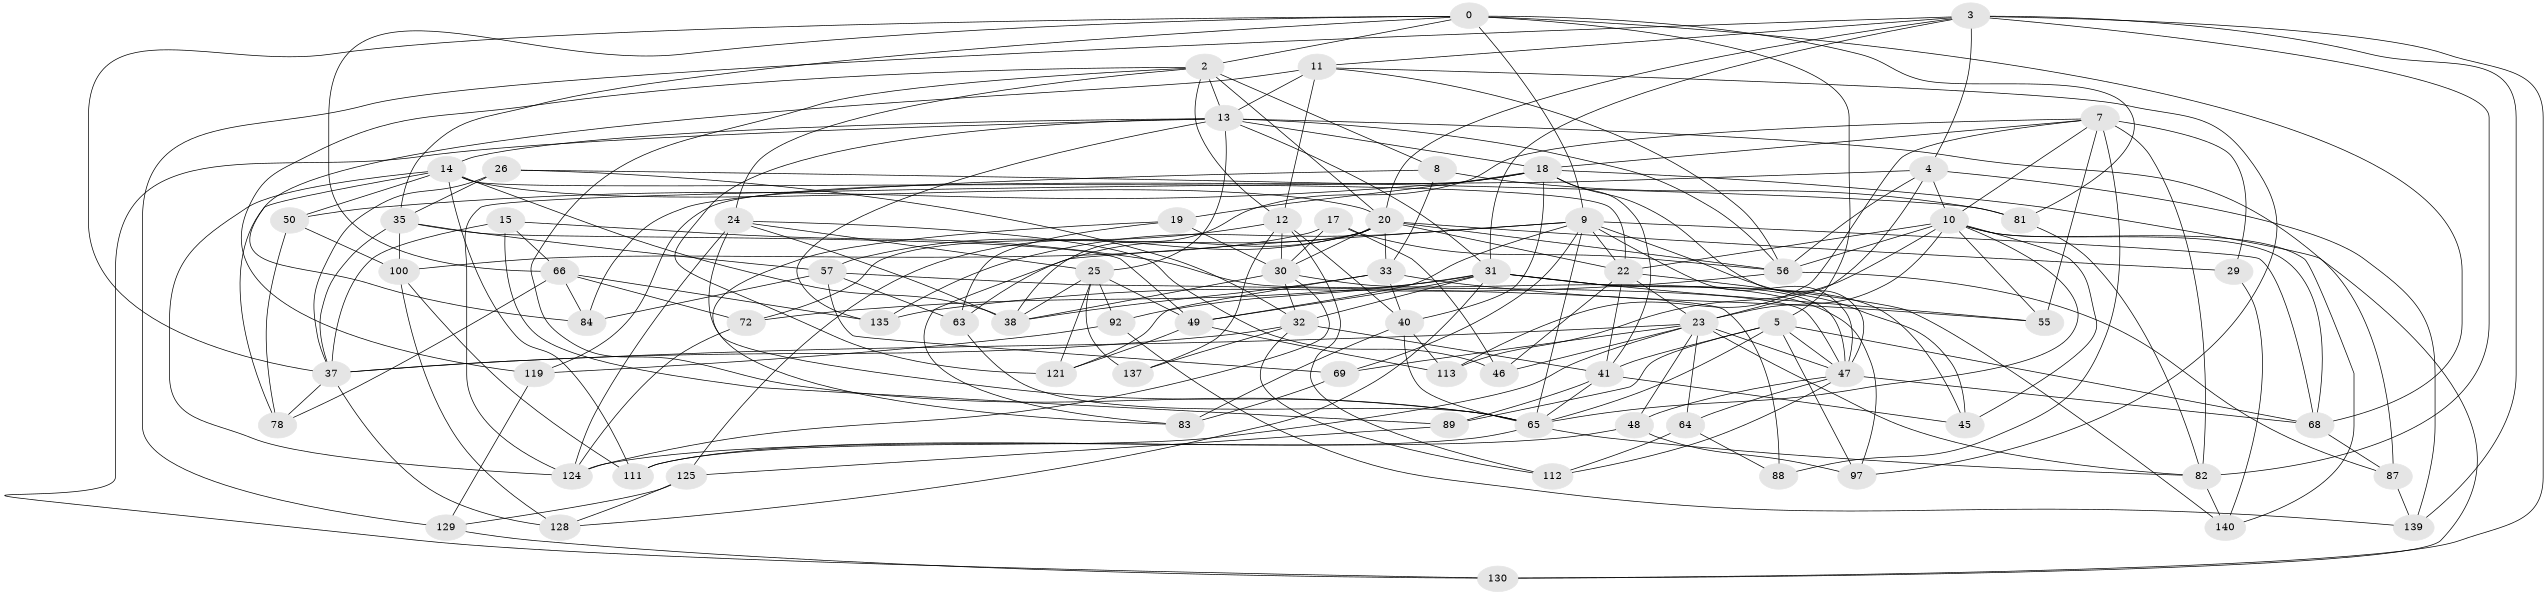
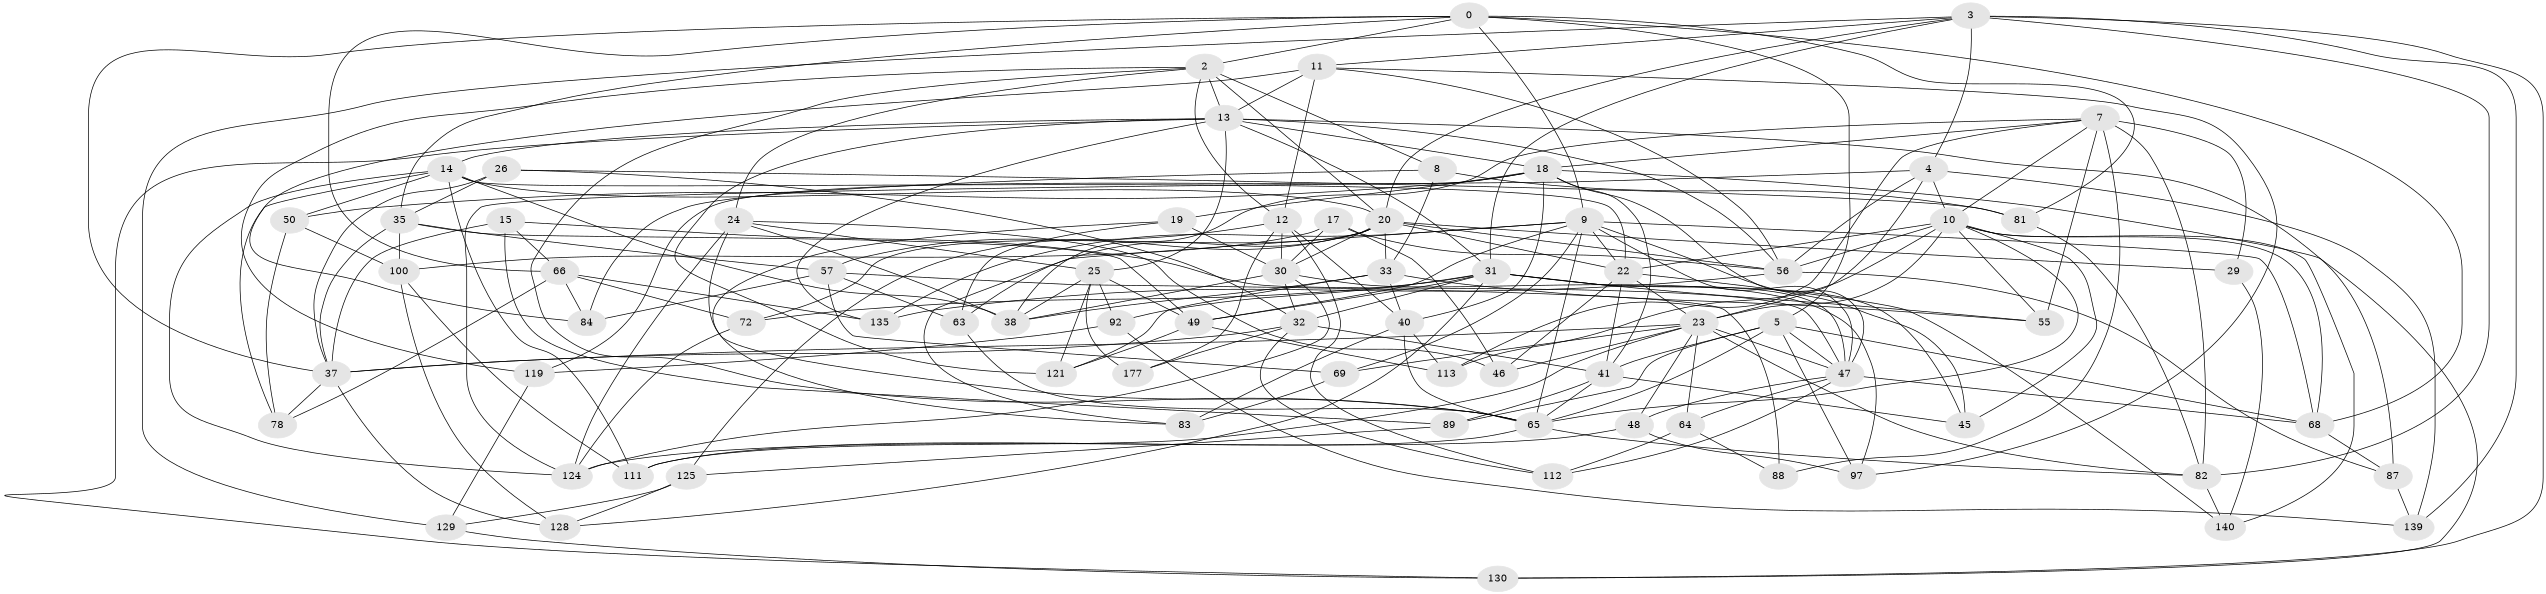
node "137": label "137" -> "177"
